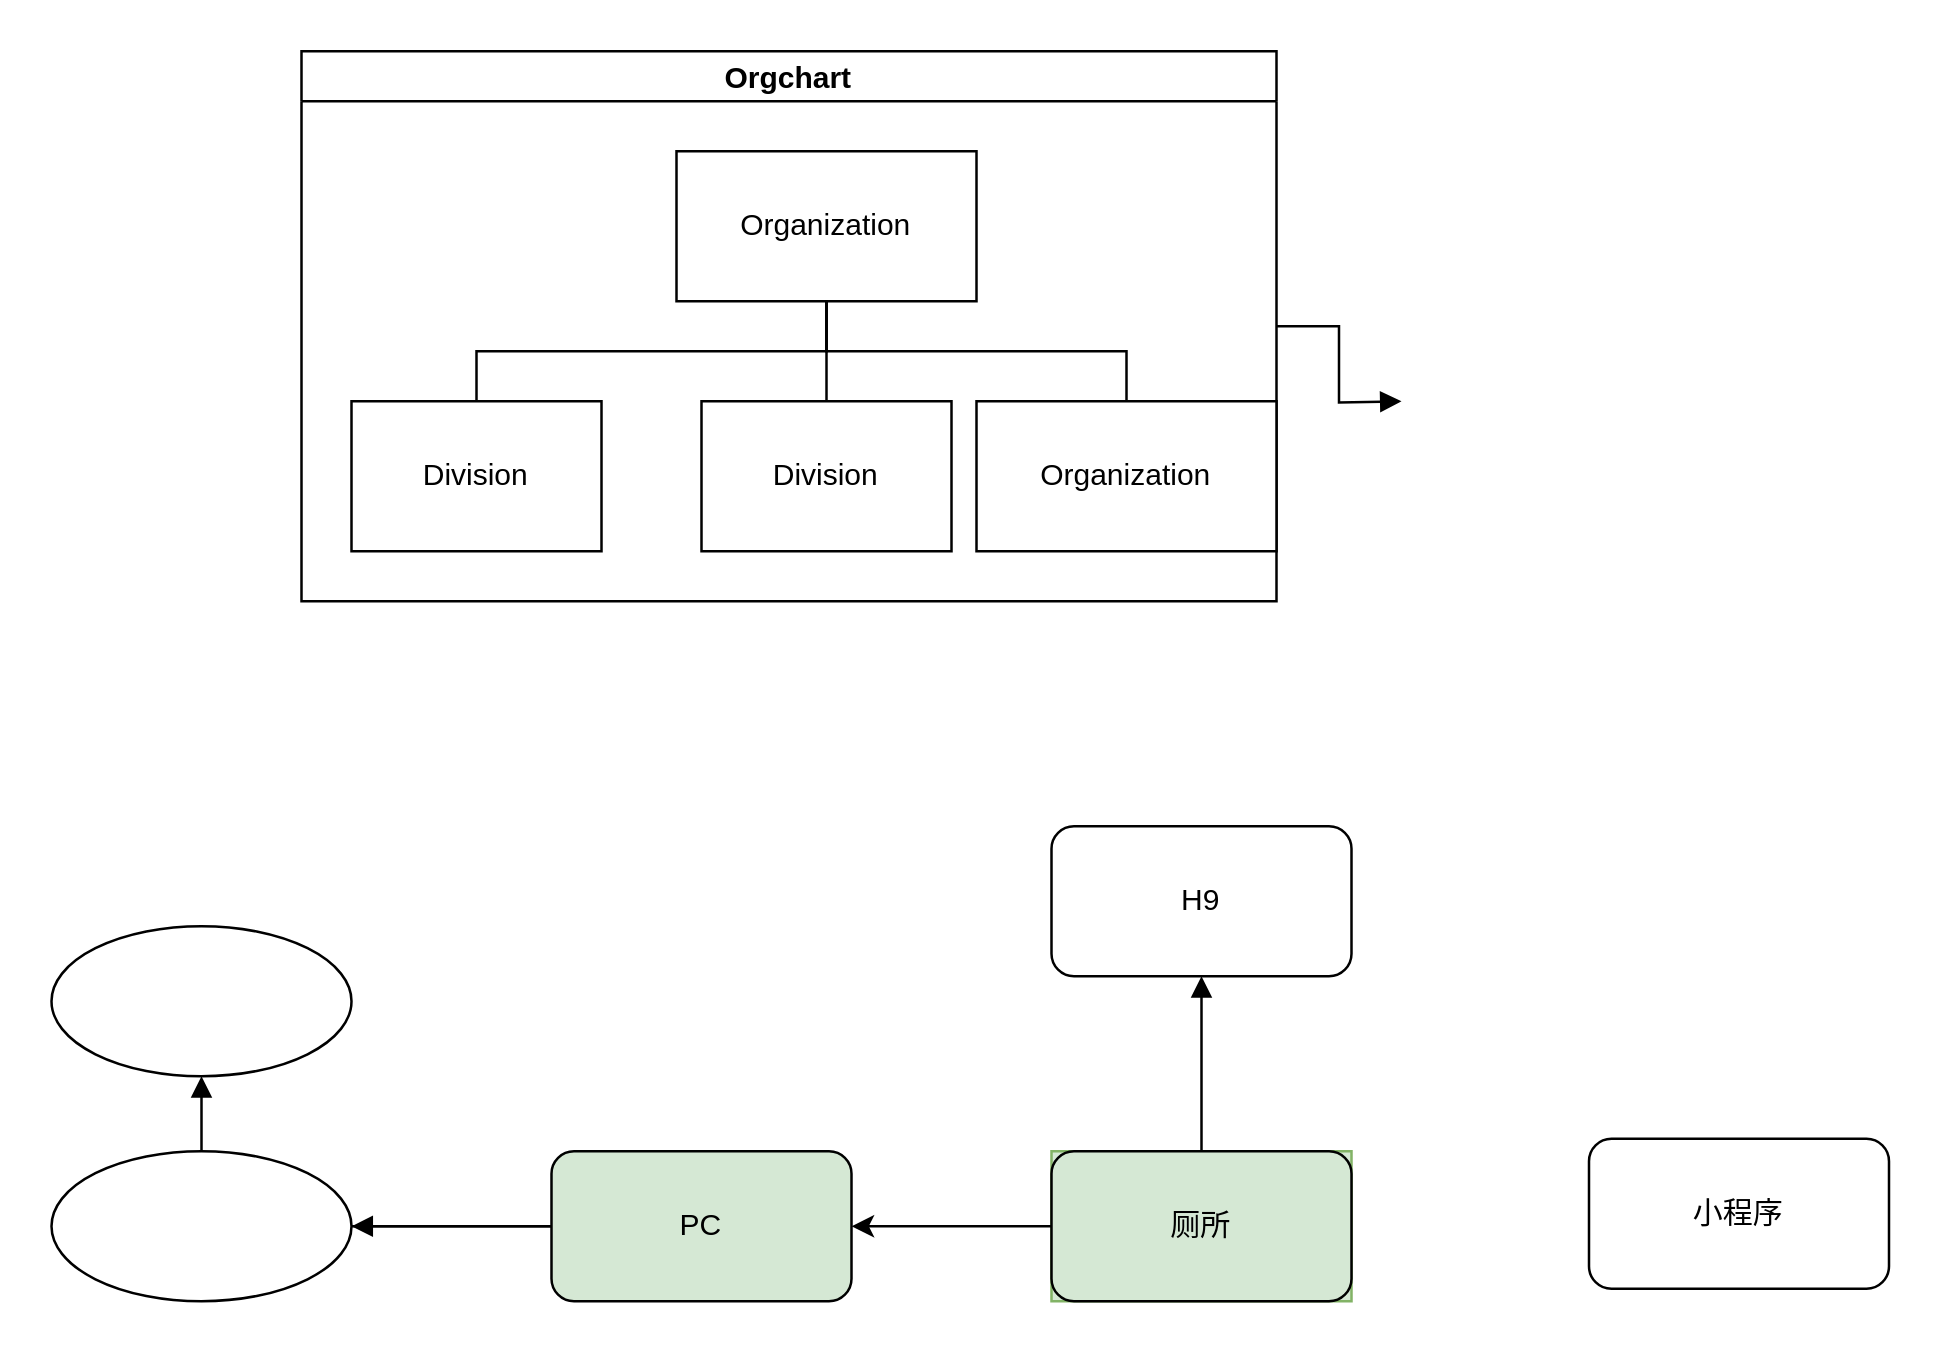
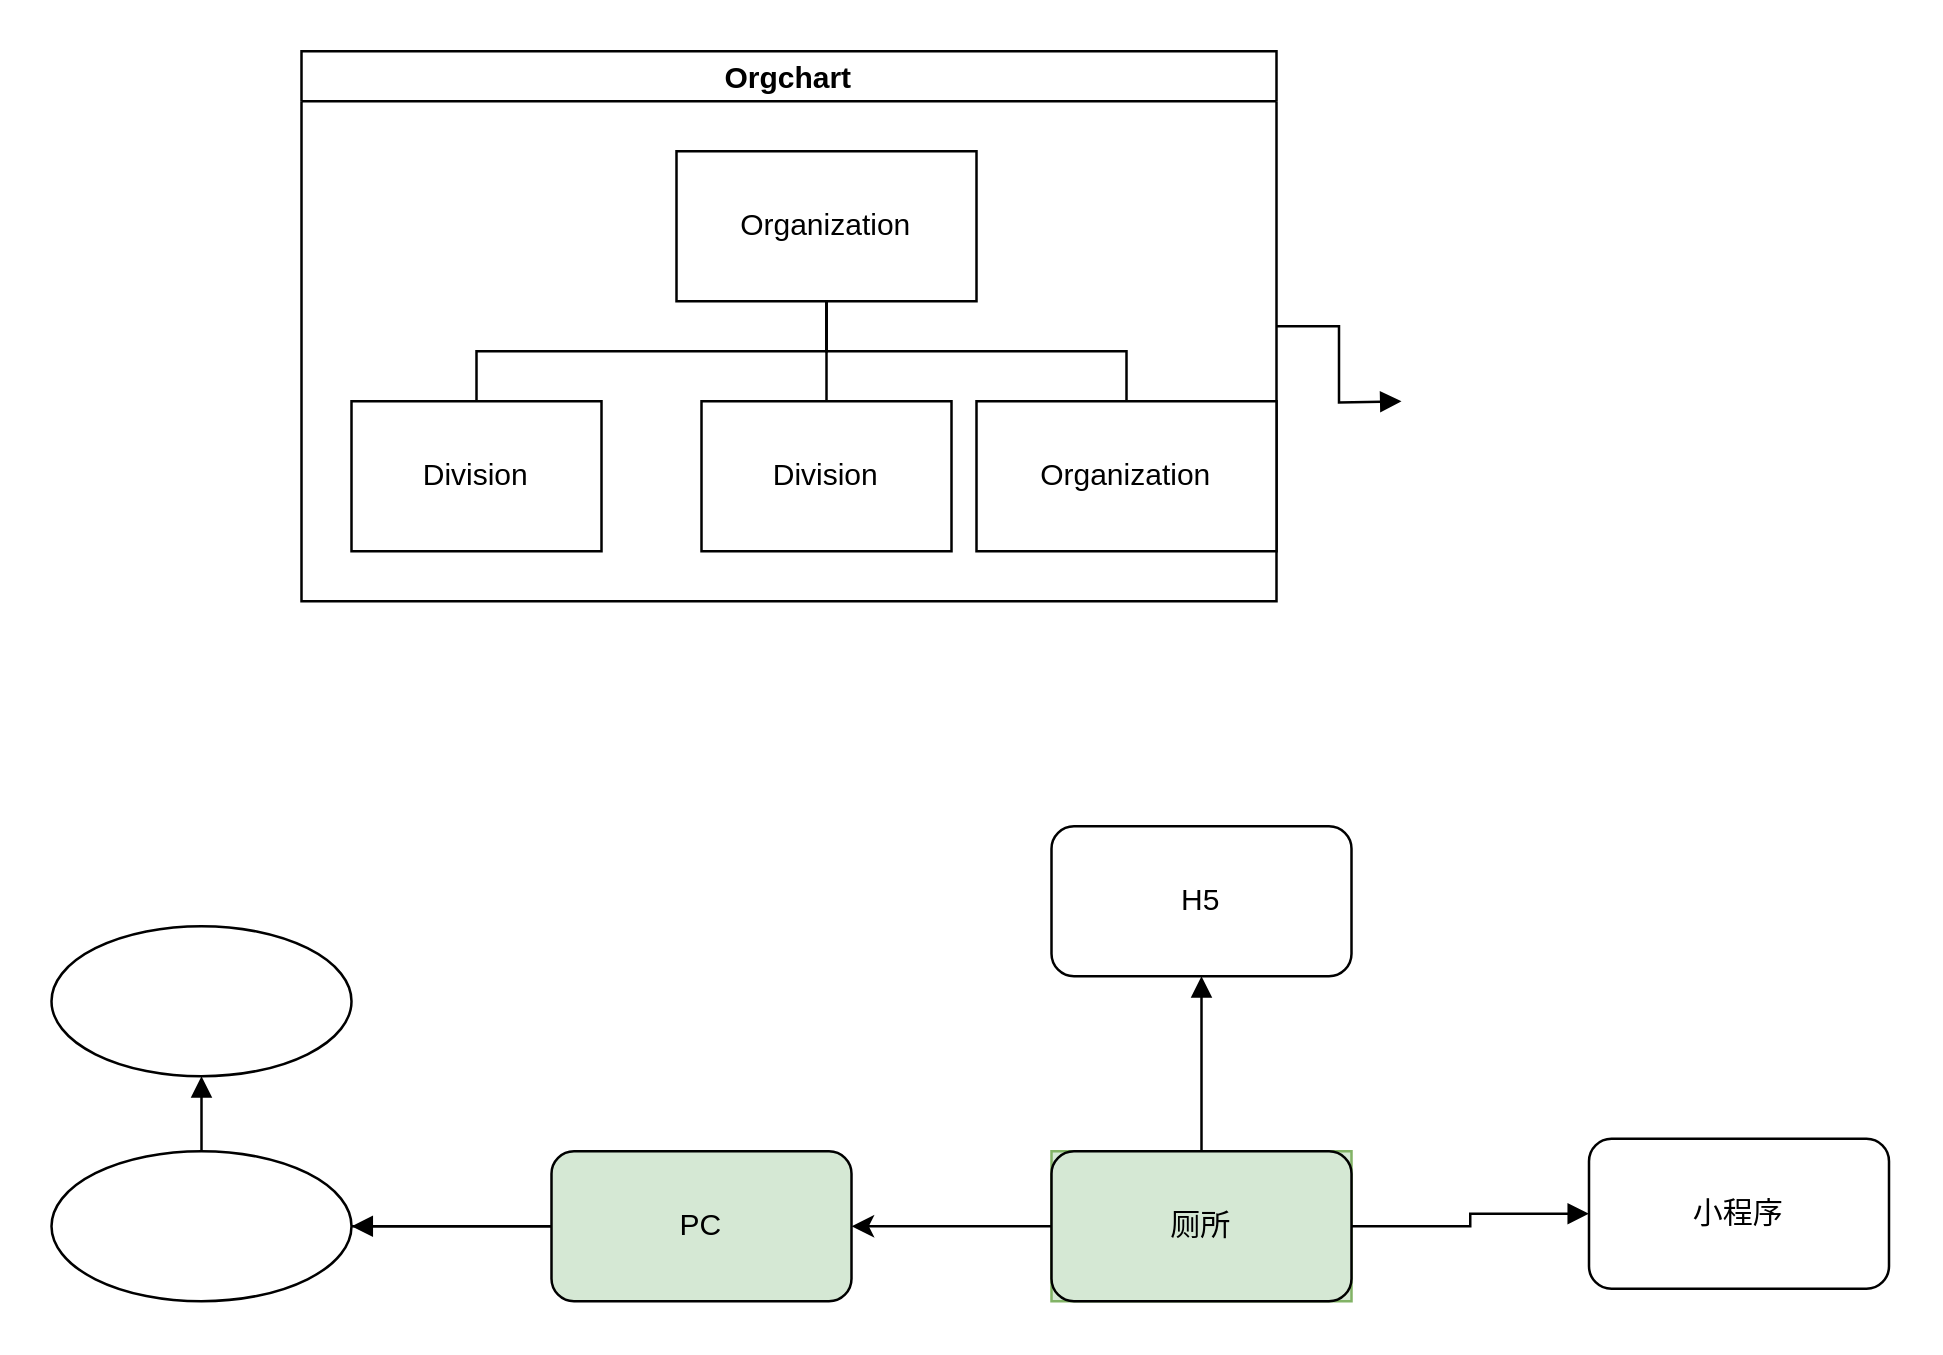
node "H9": label "H9" -> "H5"
edge "厕所" -> "小程序": added
